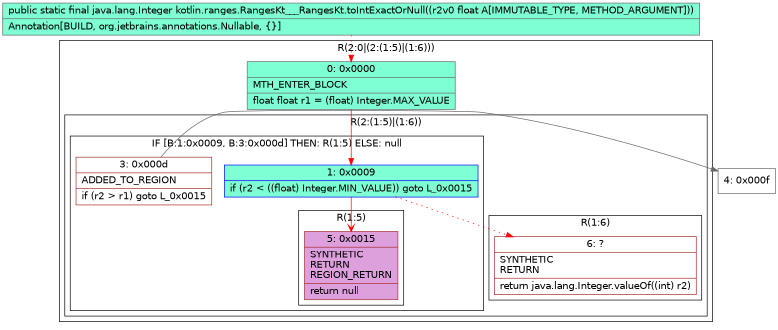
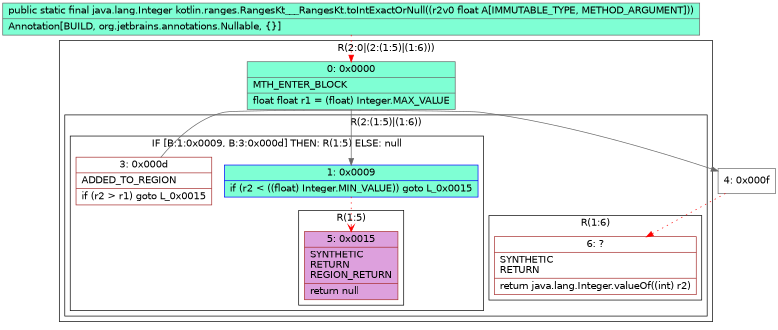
edge "0: 0x0000" -> "1: 0x0009": color red -> gray40
edge "1: 0x0009" -> "5: 0x0015": style solid -> dotted
edge "1: 0x0009" -> "6: ?": now "4: 0x000f" -> "6: ?"
